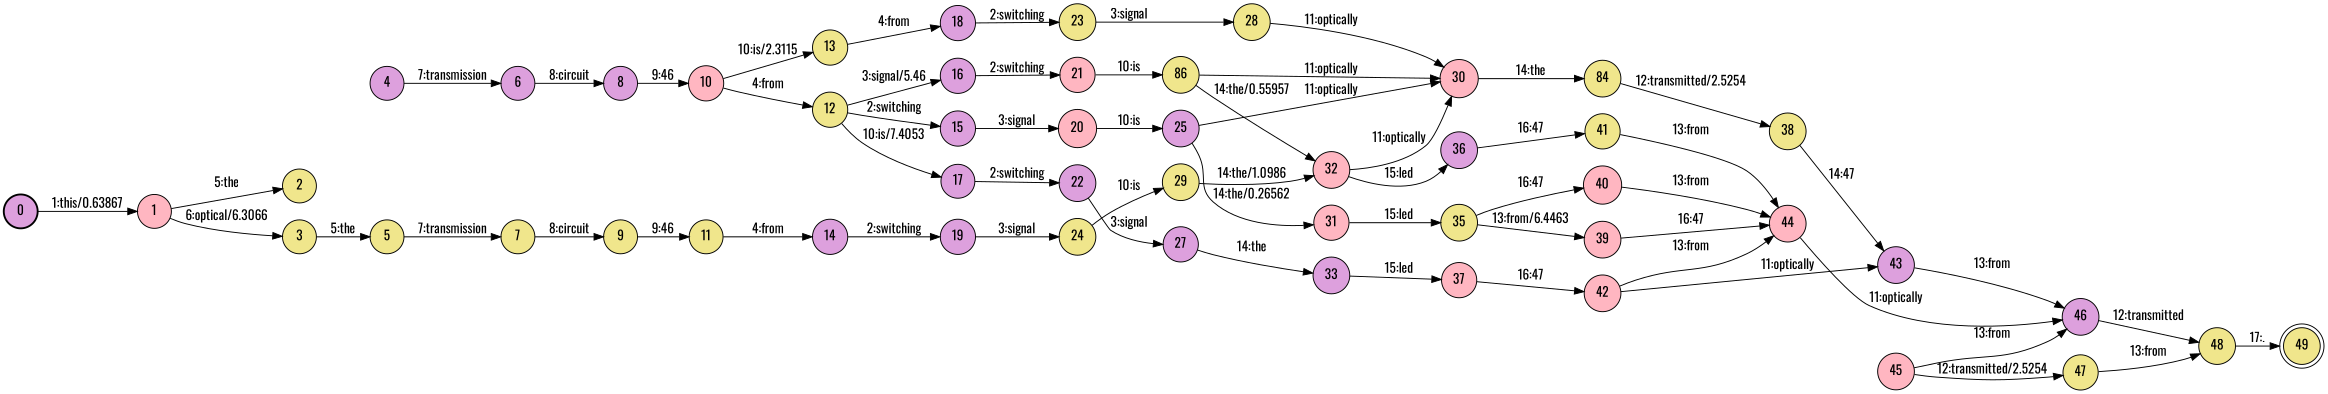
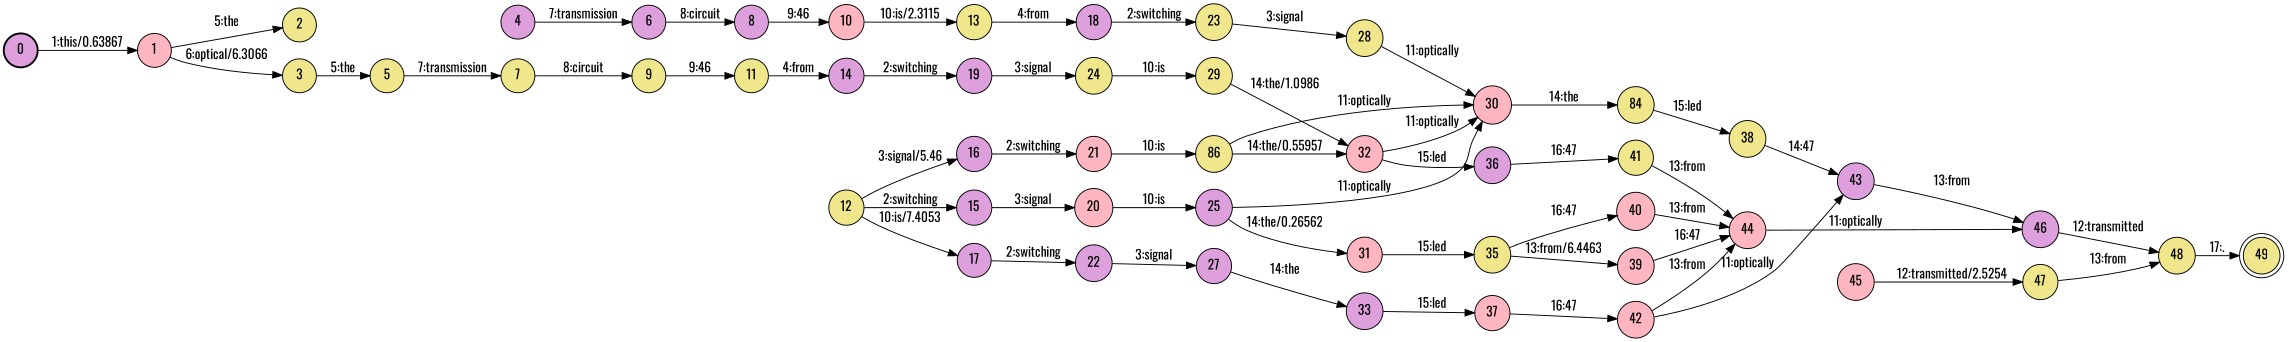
edge "84" -> "38": label "12:transmitted/2.5254" -> "15:led"
edge "10" -> "12": removed, label "4:from"
edge "45" -> "46": removed, label "13:from"
